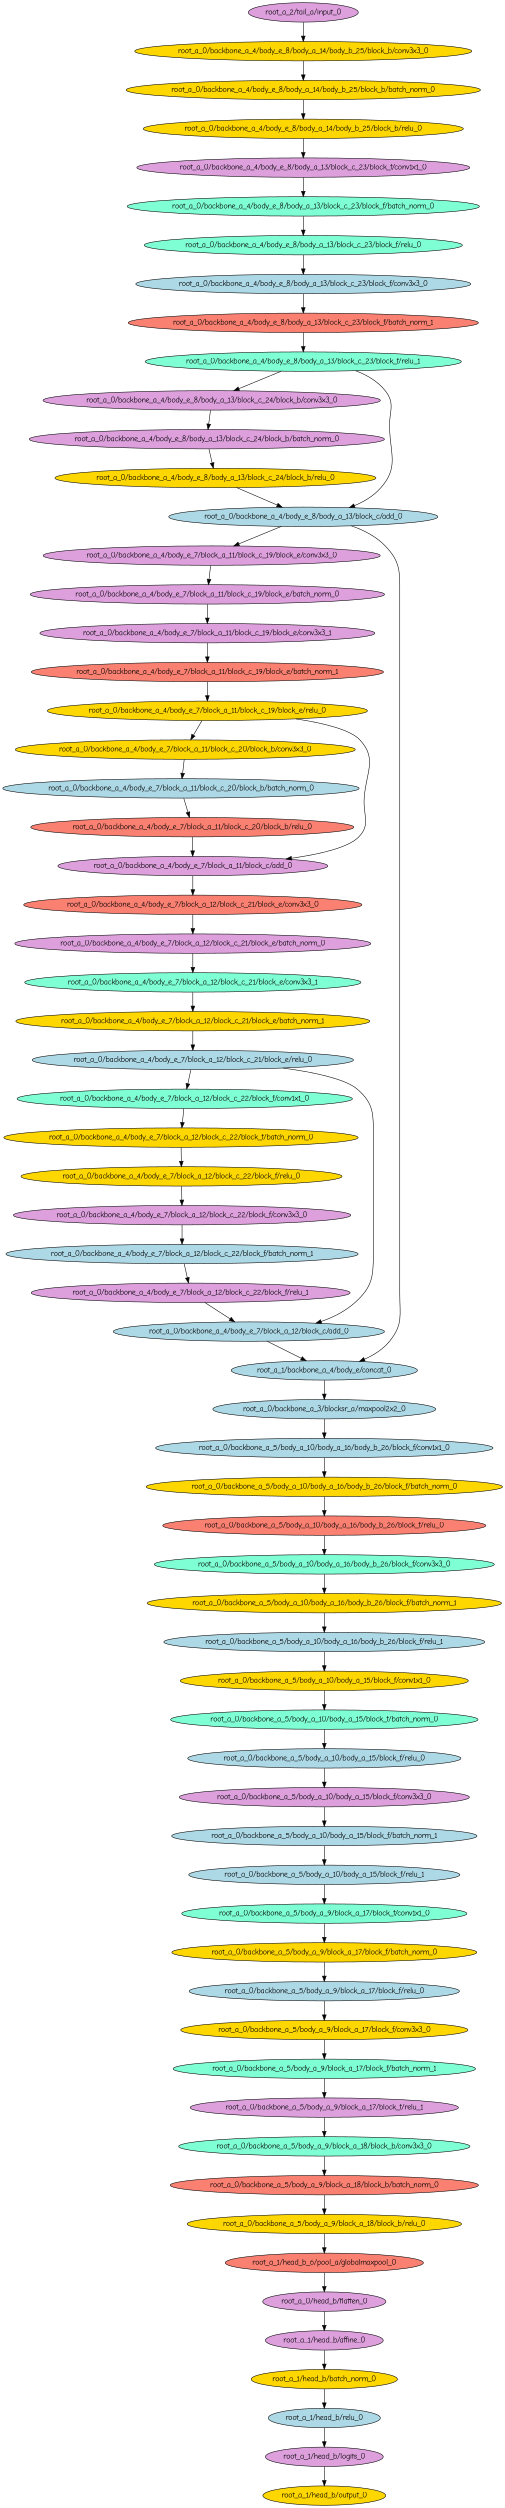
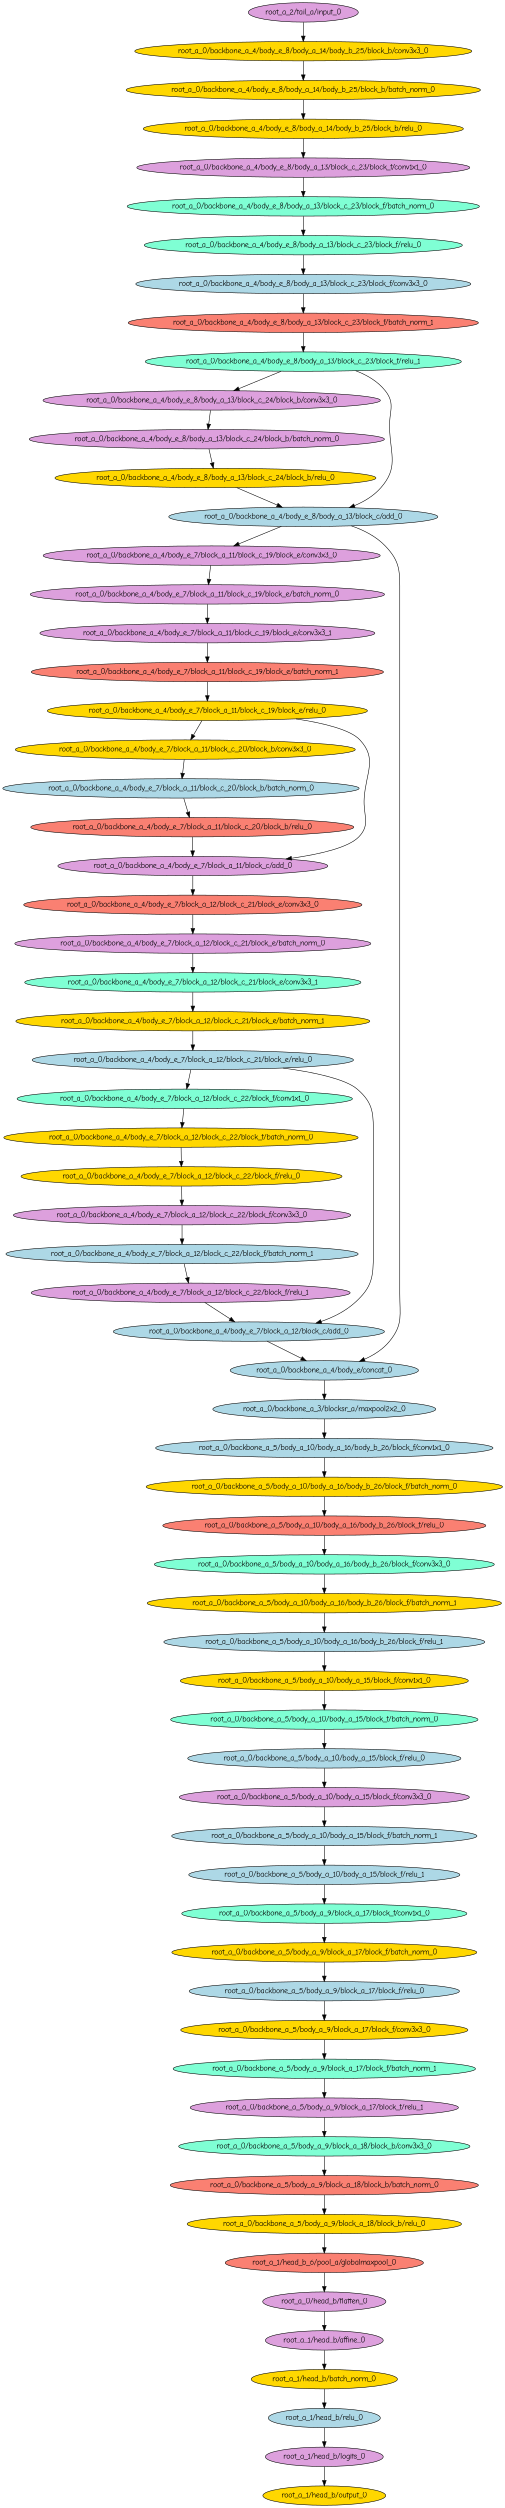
node "root_a_1/backbone_a_4/body_e/concat_0": label "root_a_1/backbone_a_4/body_e/concat_0" -> "root_a_0/backbone_a_4/body_e/concat_0"
